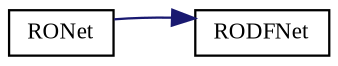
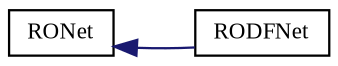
edge "RONet" -> "RODFNet": reversed
